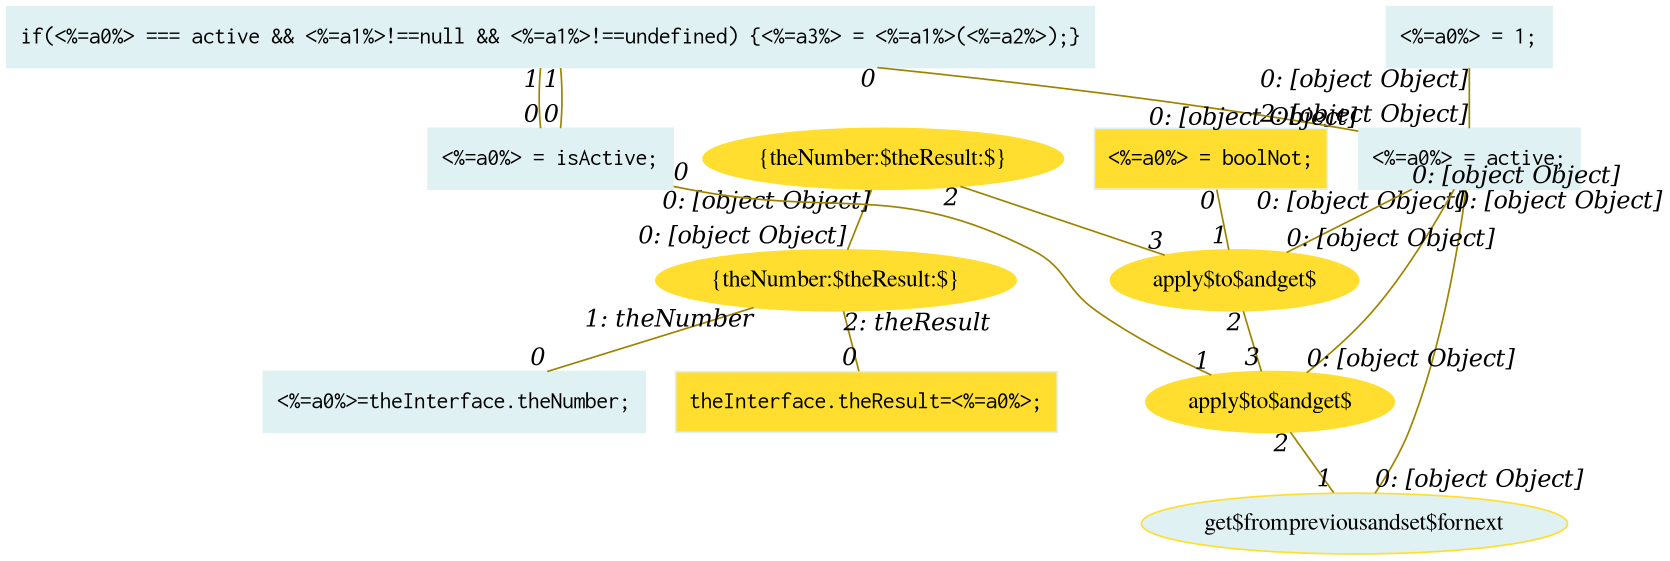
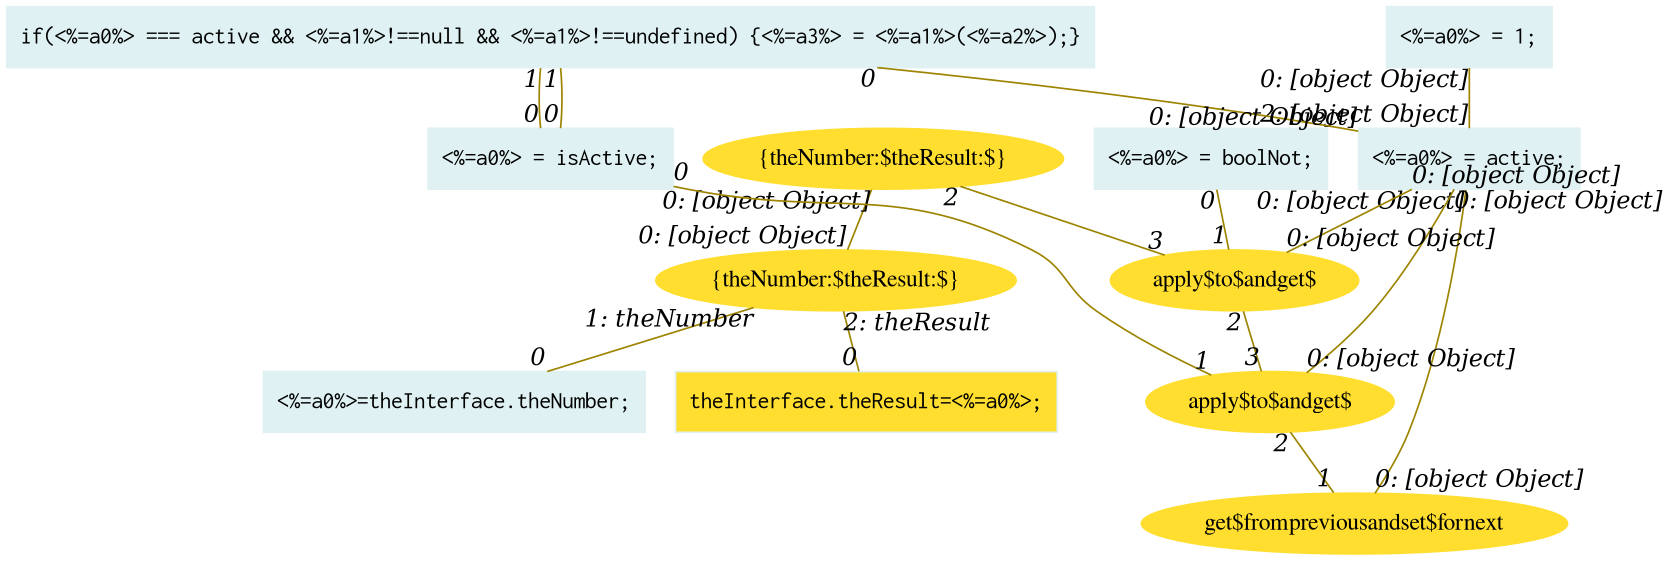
node "<%=a0%> = boolNot;": fillcolor #ffde2f -> #dff1f2
node "get$frompreviousandset$fornext": fillcolor #dff1f2 -> #ffde2f
